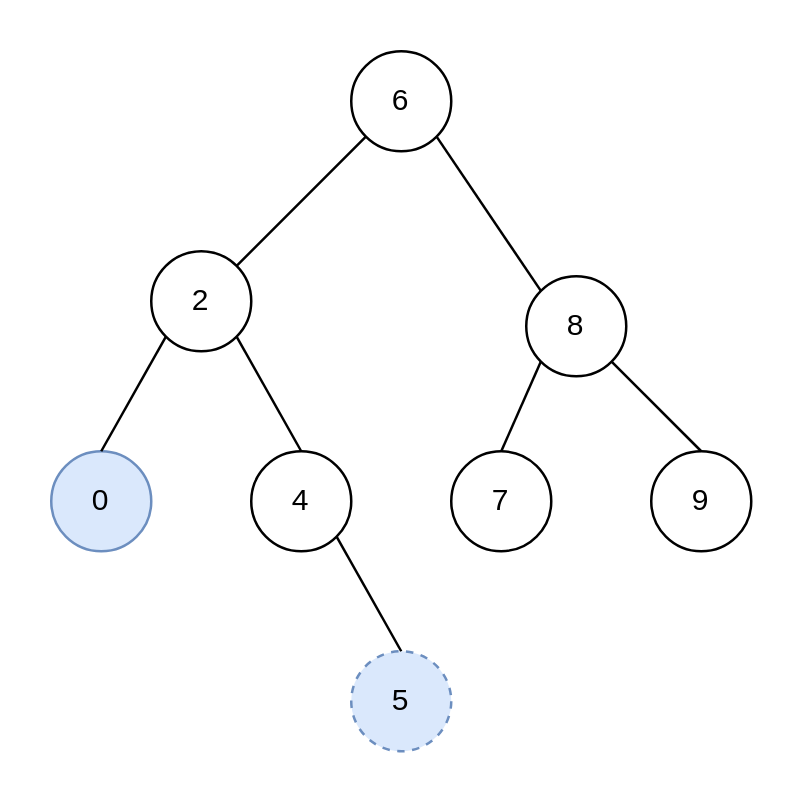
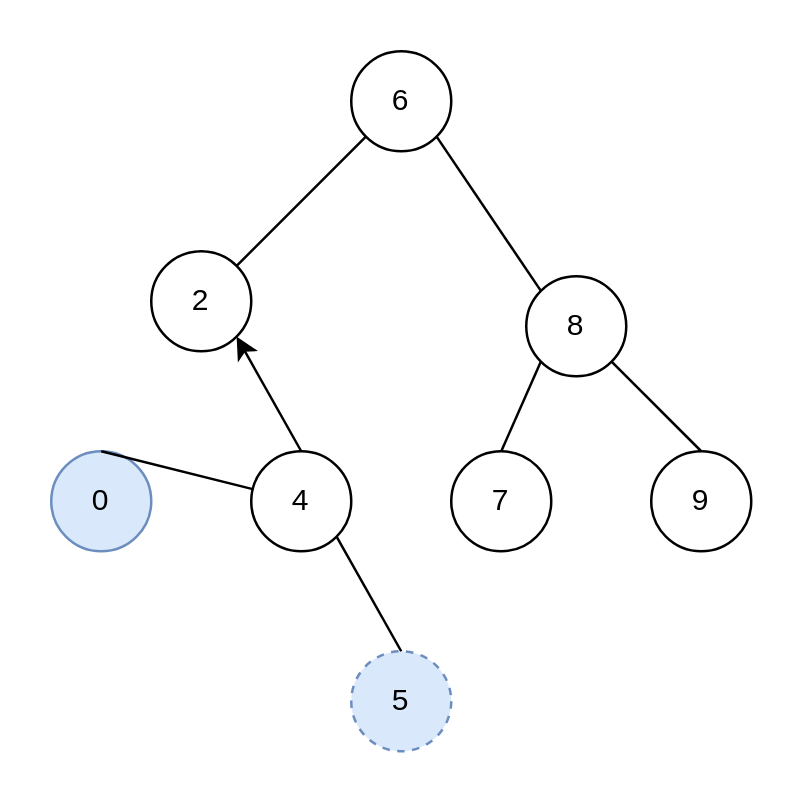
edge "2" -- "4": arrowhead none -> classic
edge "2" -- "0": now "4" -- "0"
